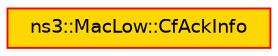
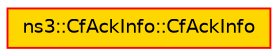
node "ns3::MacLow::CfAckInfo": label "ns3::MacLow::CfAckInfo" -> "ns3::CfAckInfo::CfAckInfo"
